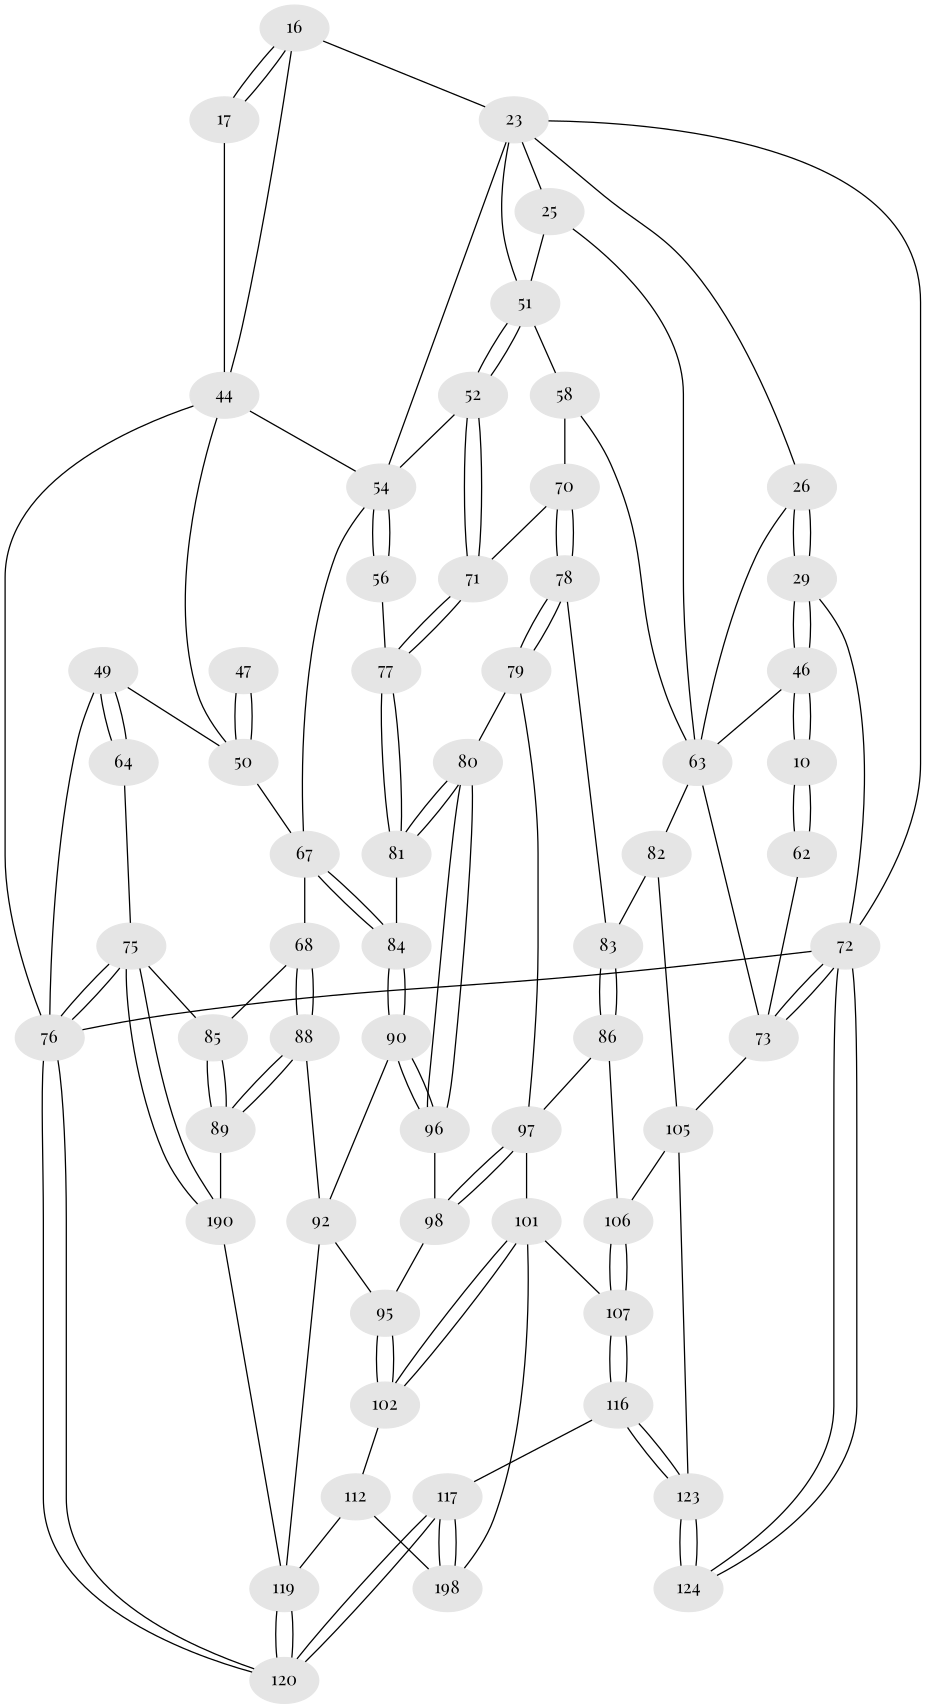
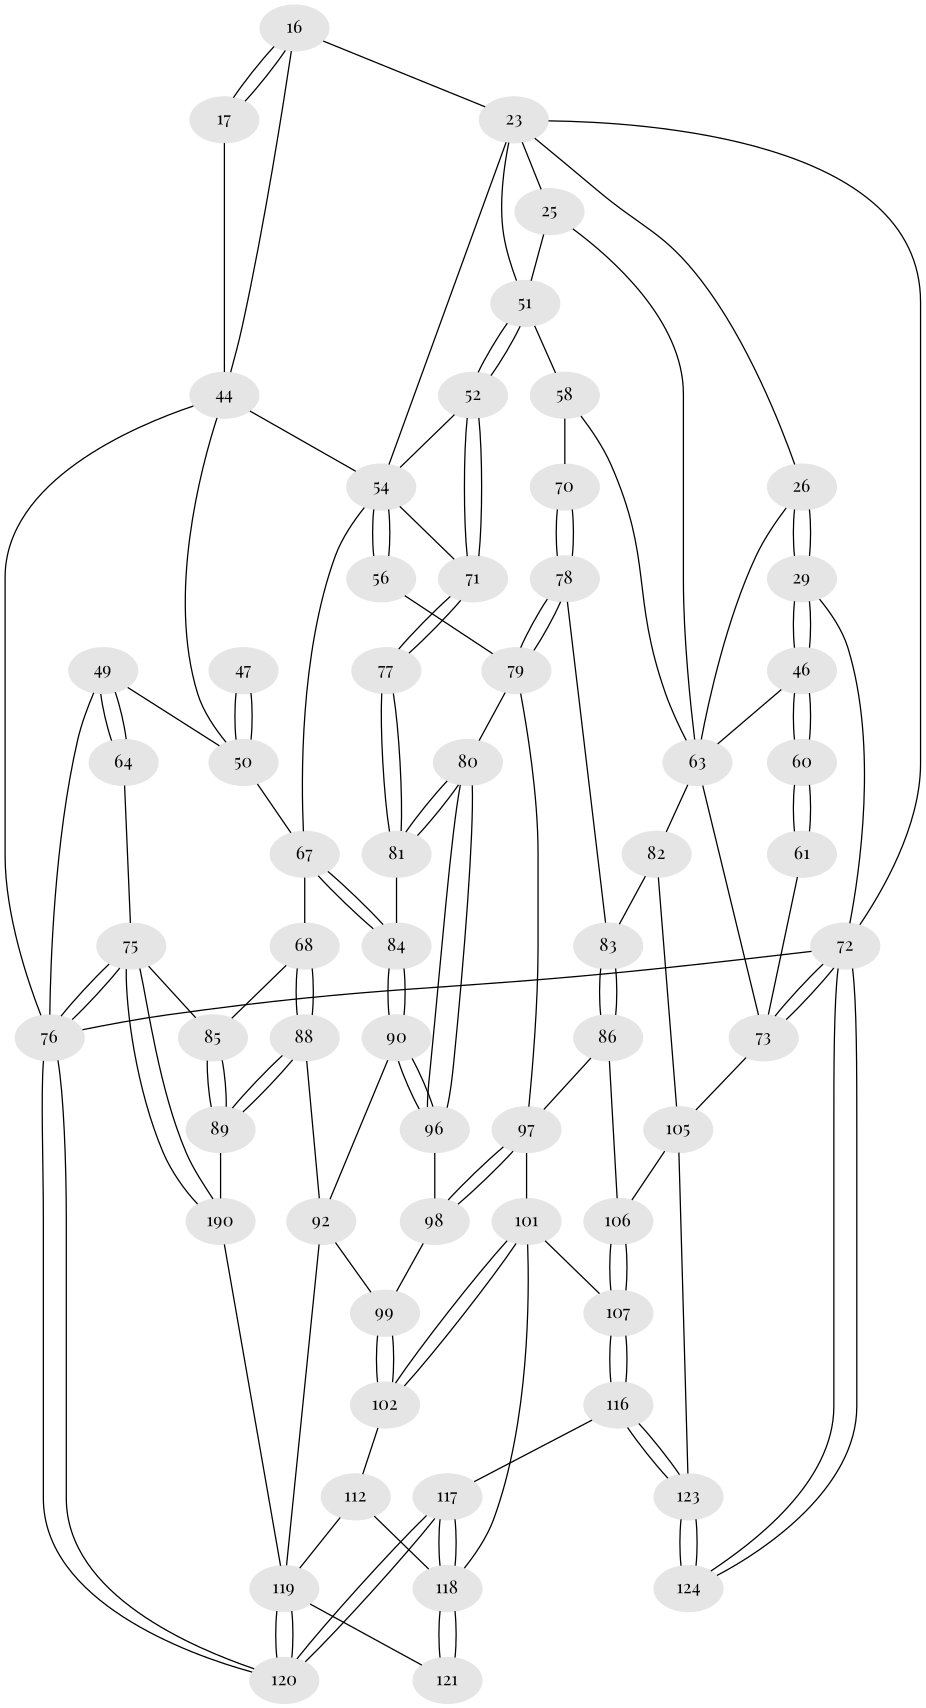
edge "70" -- "71": now "54" -- "71"
edge "56" -- "77": now "56" -- "79"
node "10": label "10" -> "60"
node "62": label "62" -> "61"
node "95": label "95" -> "99"
node "198": label "198" -> "118"
node "121": added
